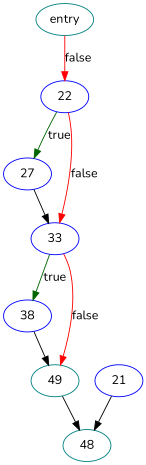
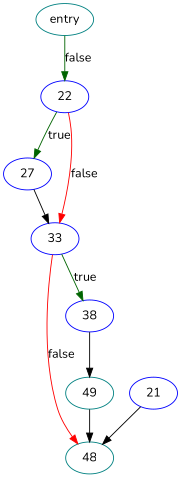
edge "entry" -> "22": color red -> darkgreen
edge "33" -> "49": now "33" -> "48"
